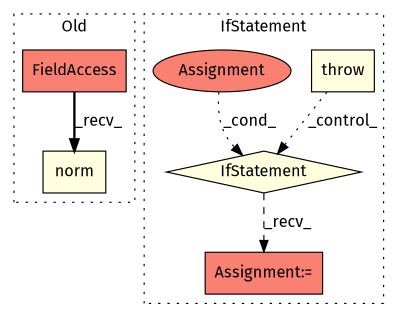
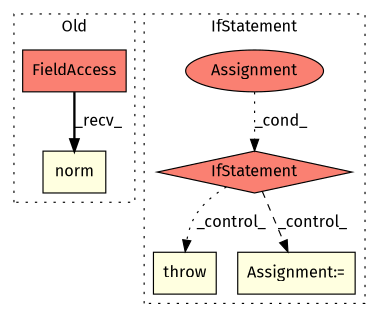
edge "throw" -> "IfStatement": reversed
node "IfStatement": fillcolor lightyellow -> salmon
edge "IfStatement" -> "Assignment:=": label "_recv_" -> "_control_"
node "Assignment:=": fillcolor salmon -> lightyellow
